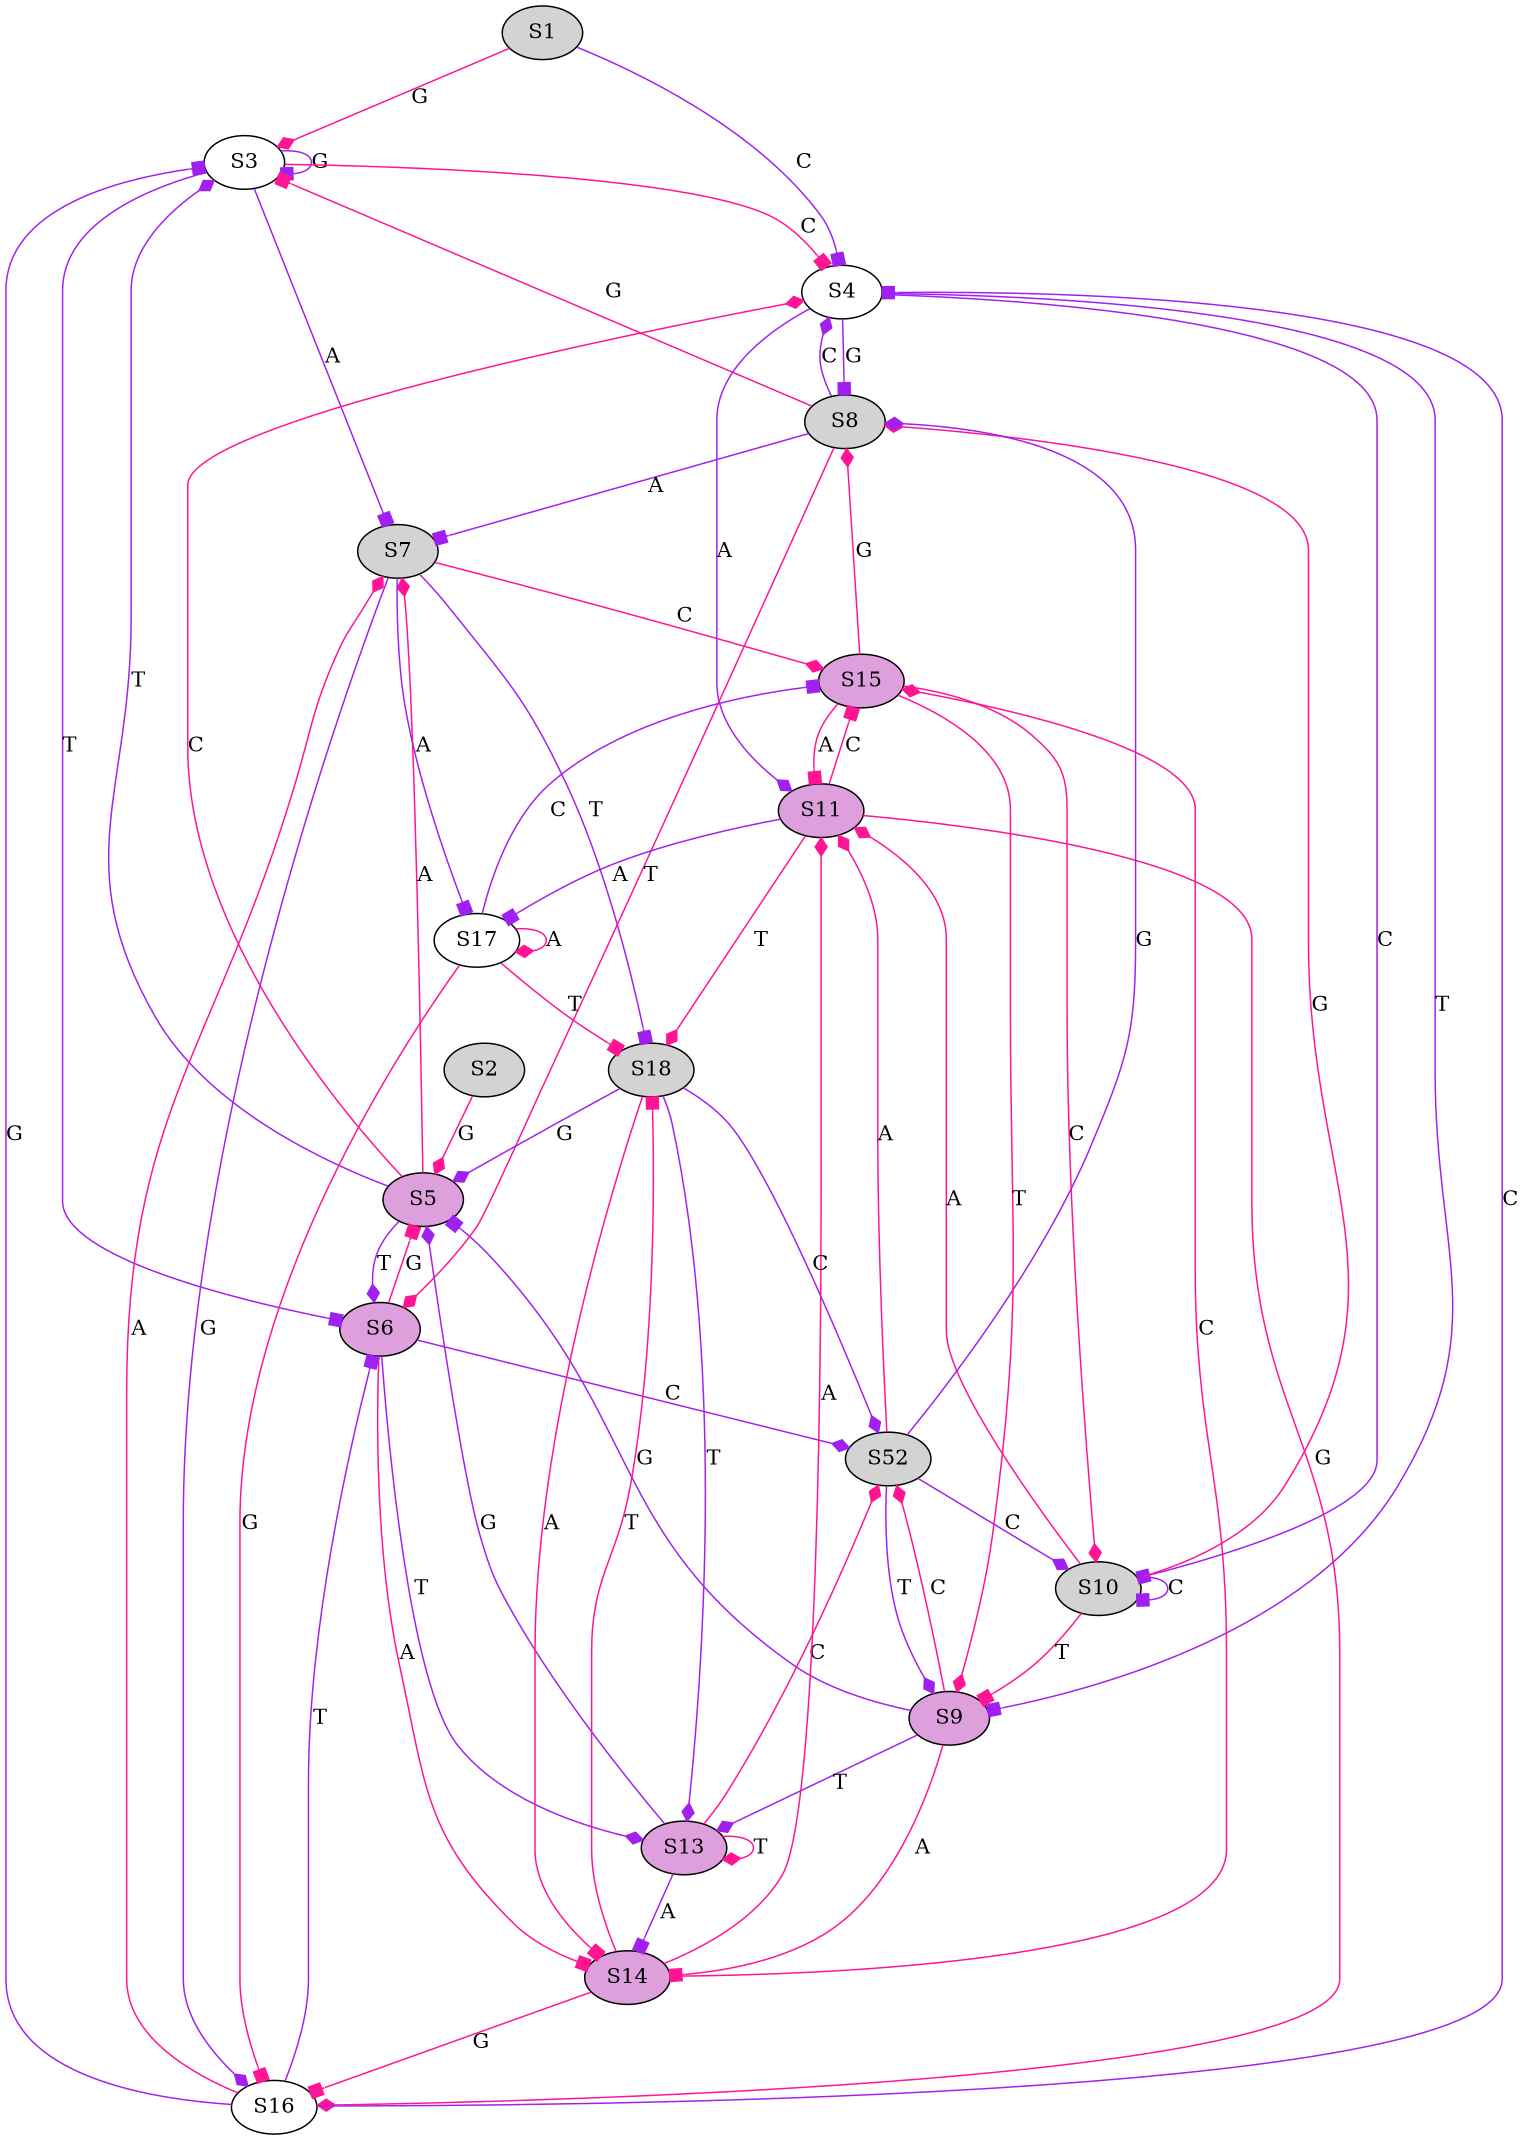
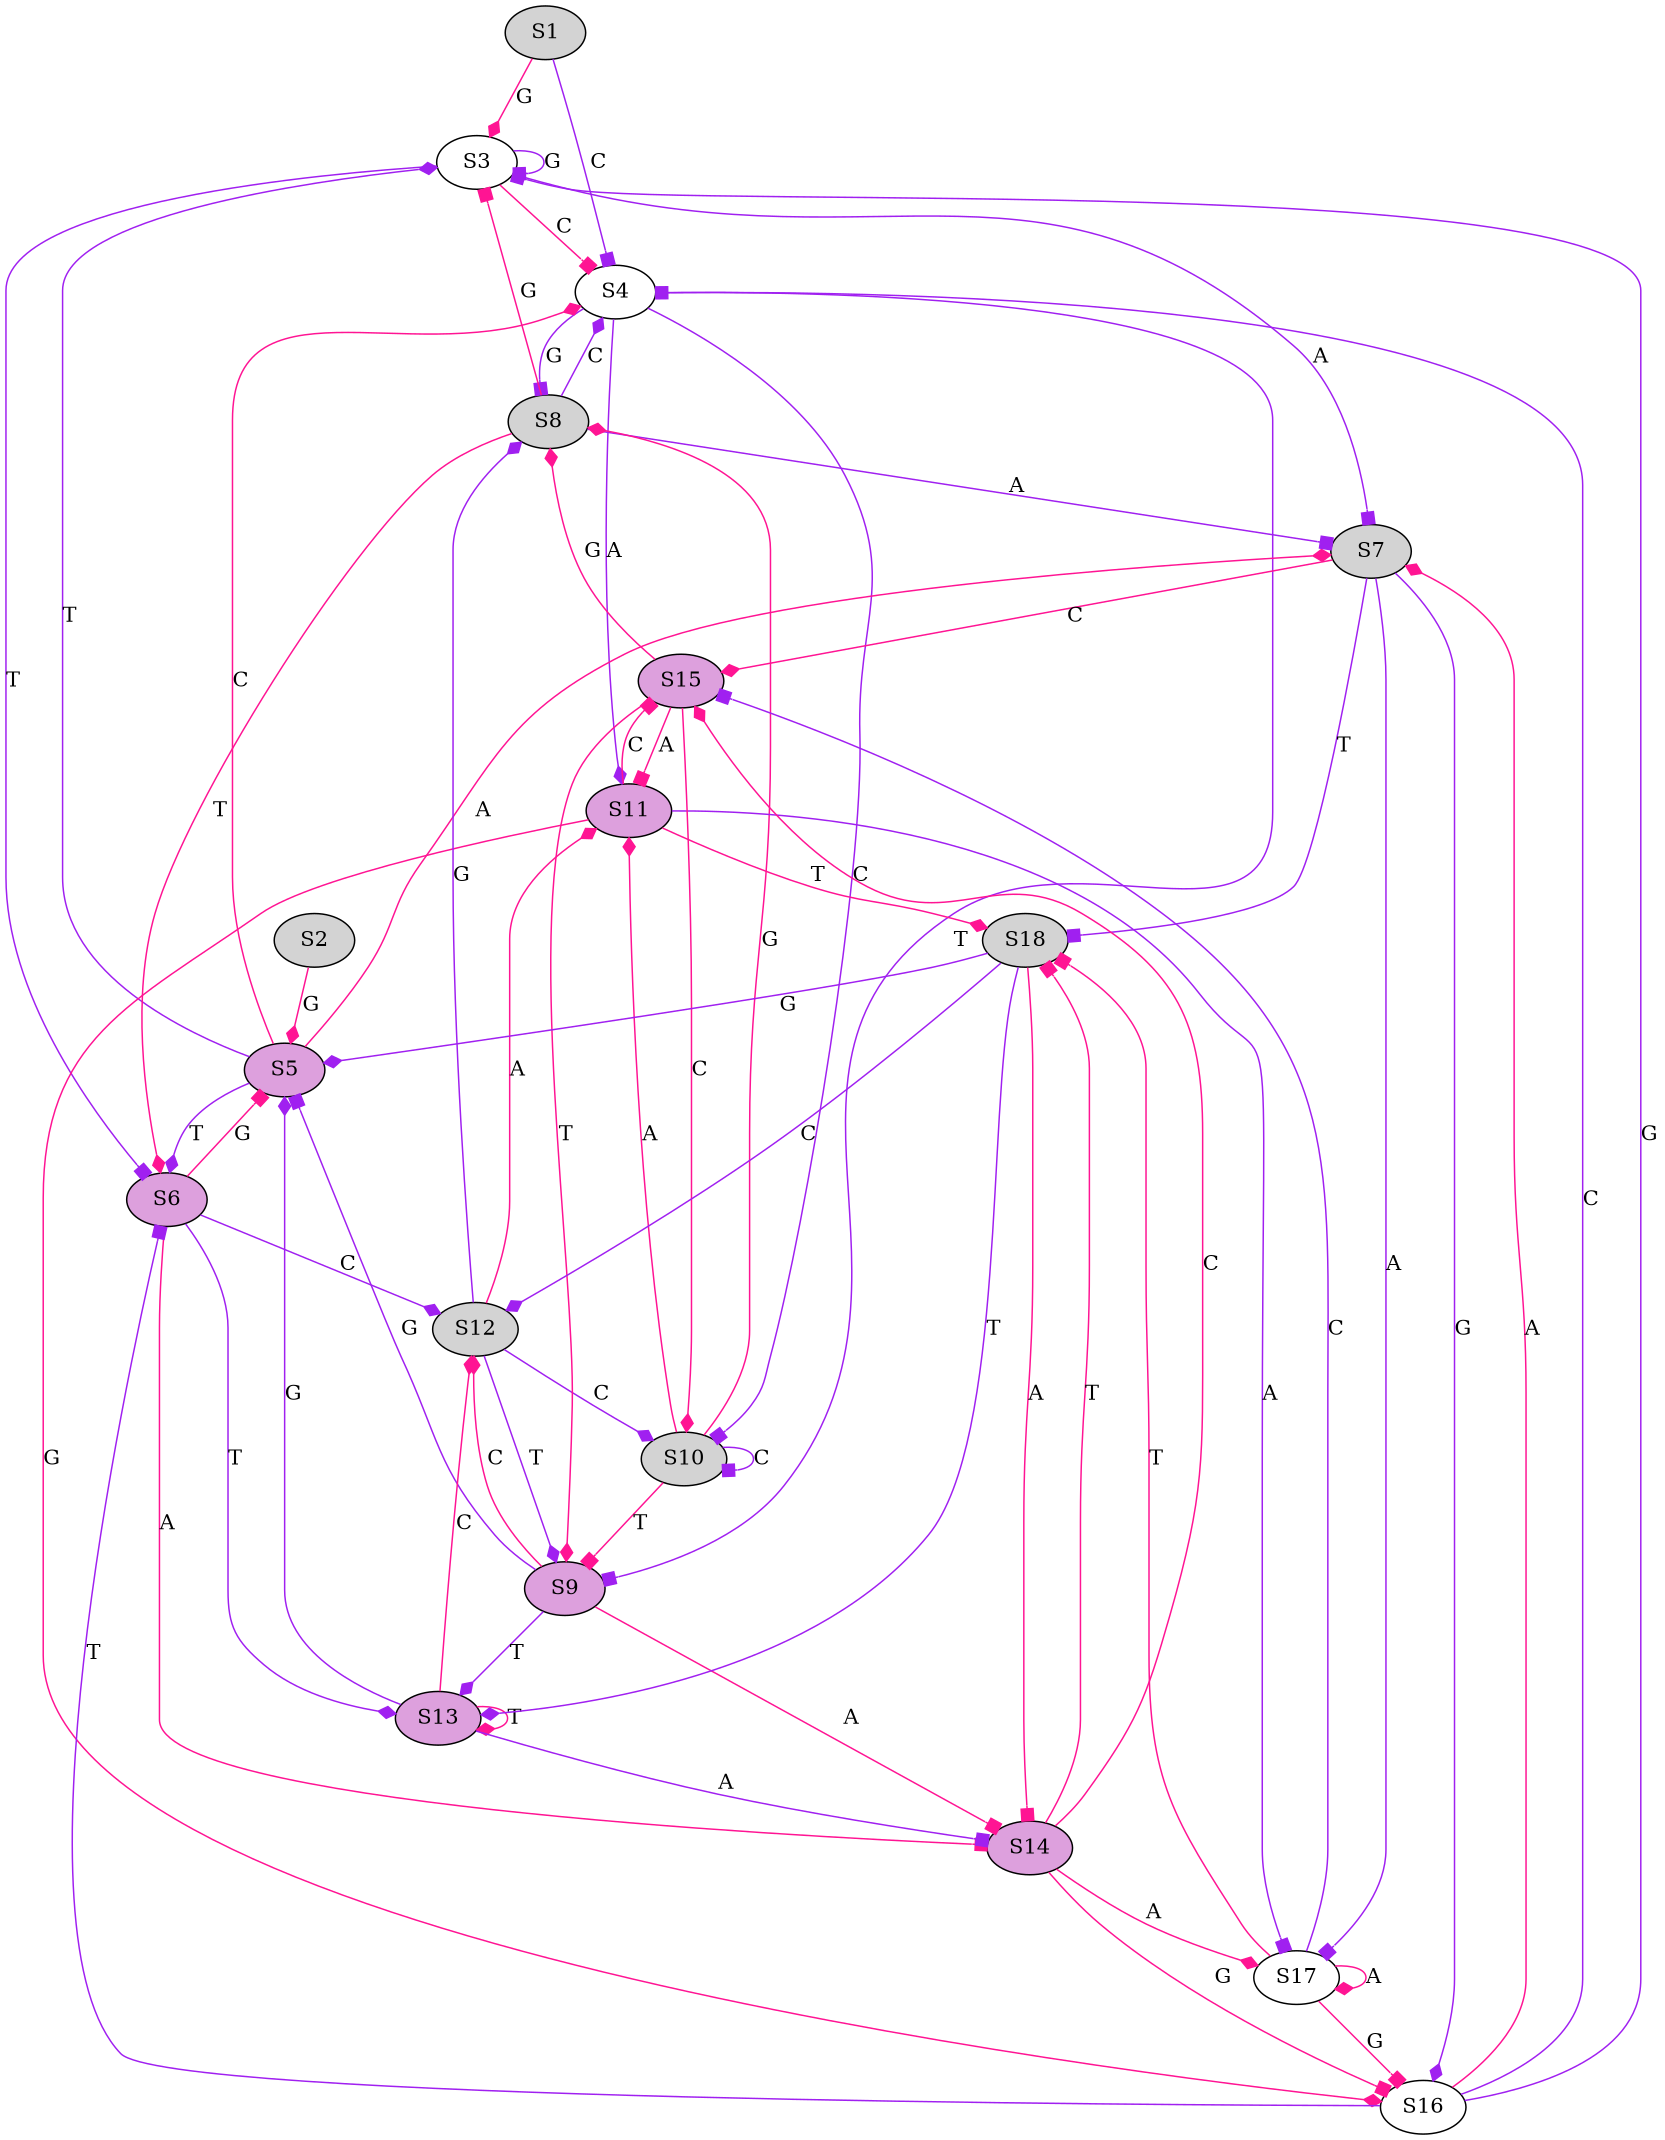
node "S52": label "S52" -> "S12"
edge "S14" -> "S11": now "S14" -> "S17"
